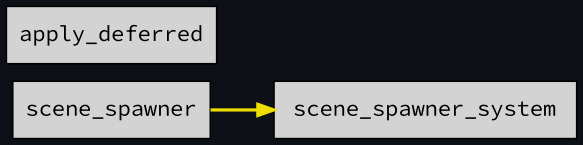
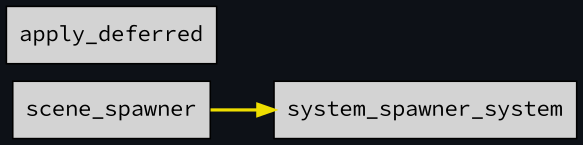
node "scene_spawner_system": label "scene_spawner_system" -> "system_spawner_system"
